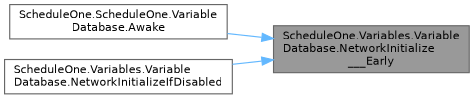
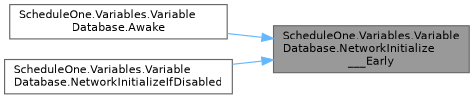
node "ScheduleOne.ScheduleOne.Variable Database.Awake": label "ScheduleOne.ScheduleOne.Variable Database.Awake" -> "ScheduleOne.Variables.Variable Database.Awake"
